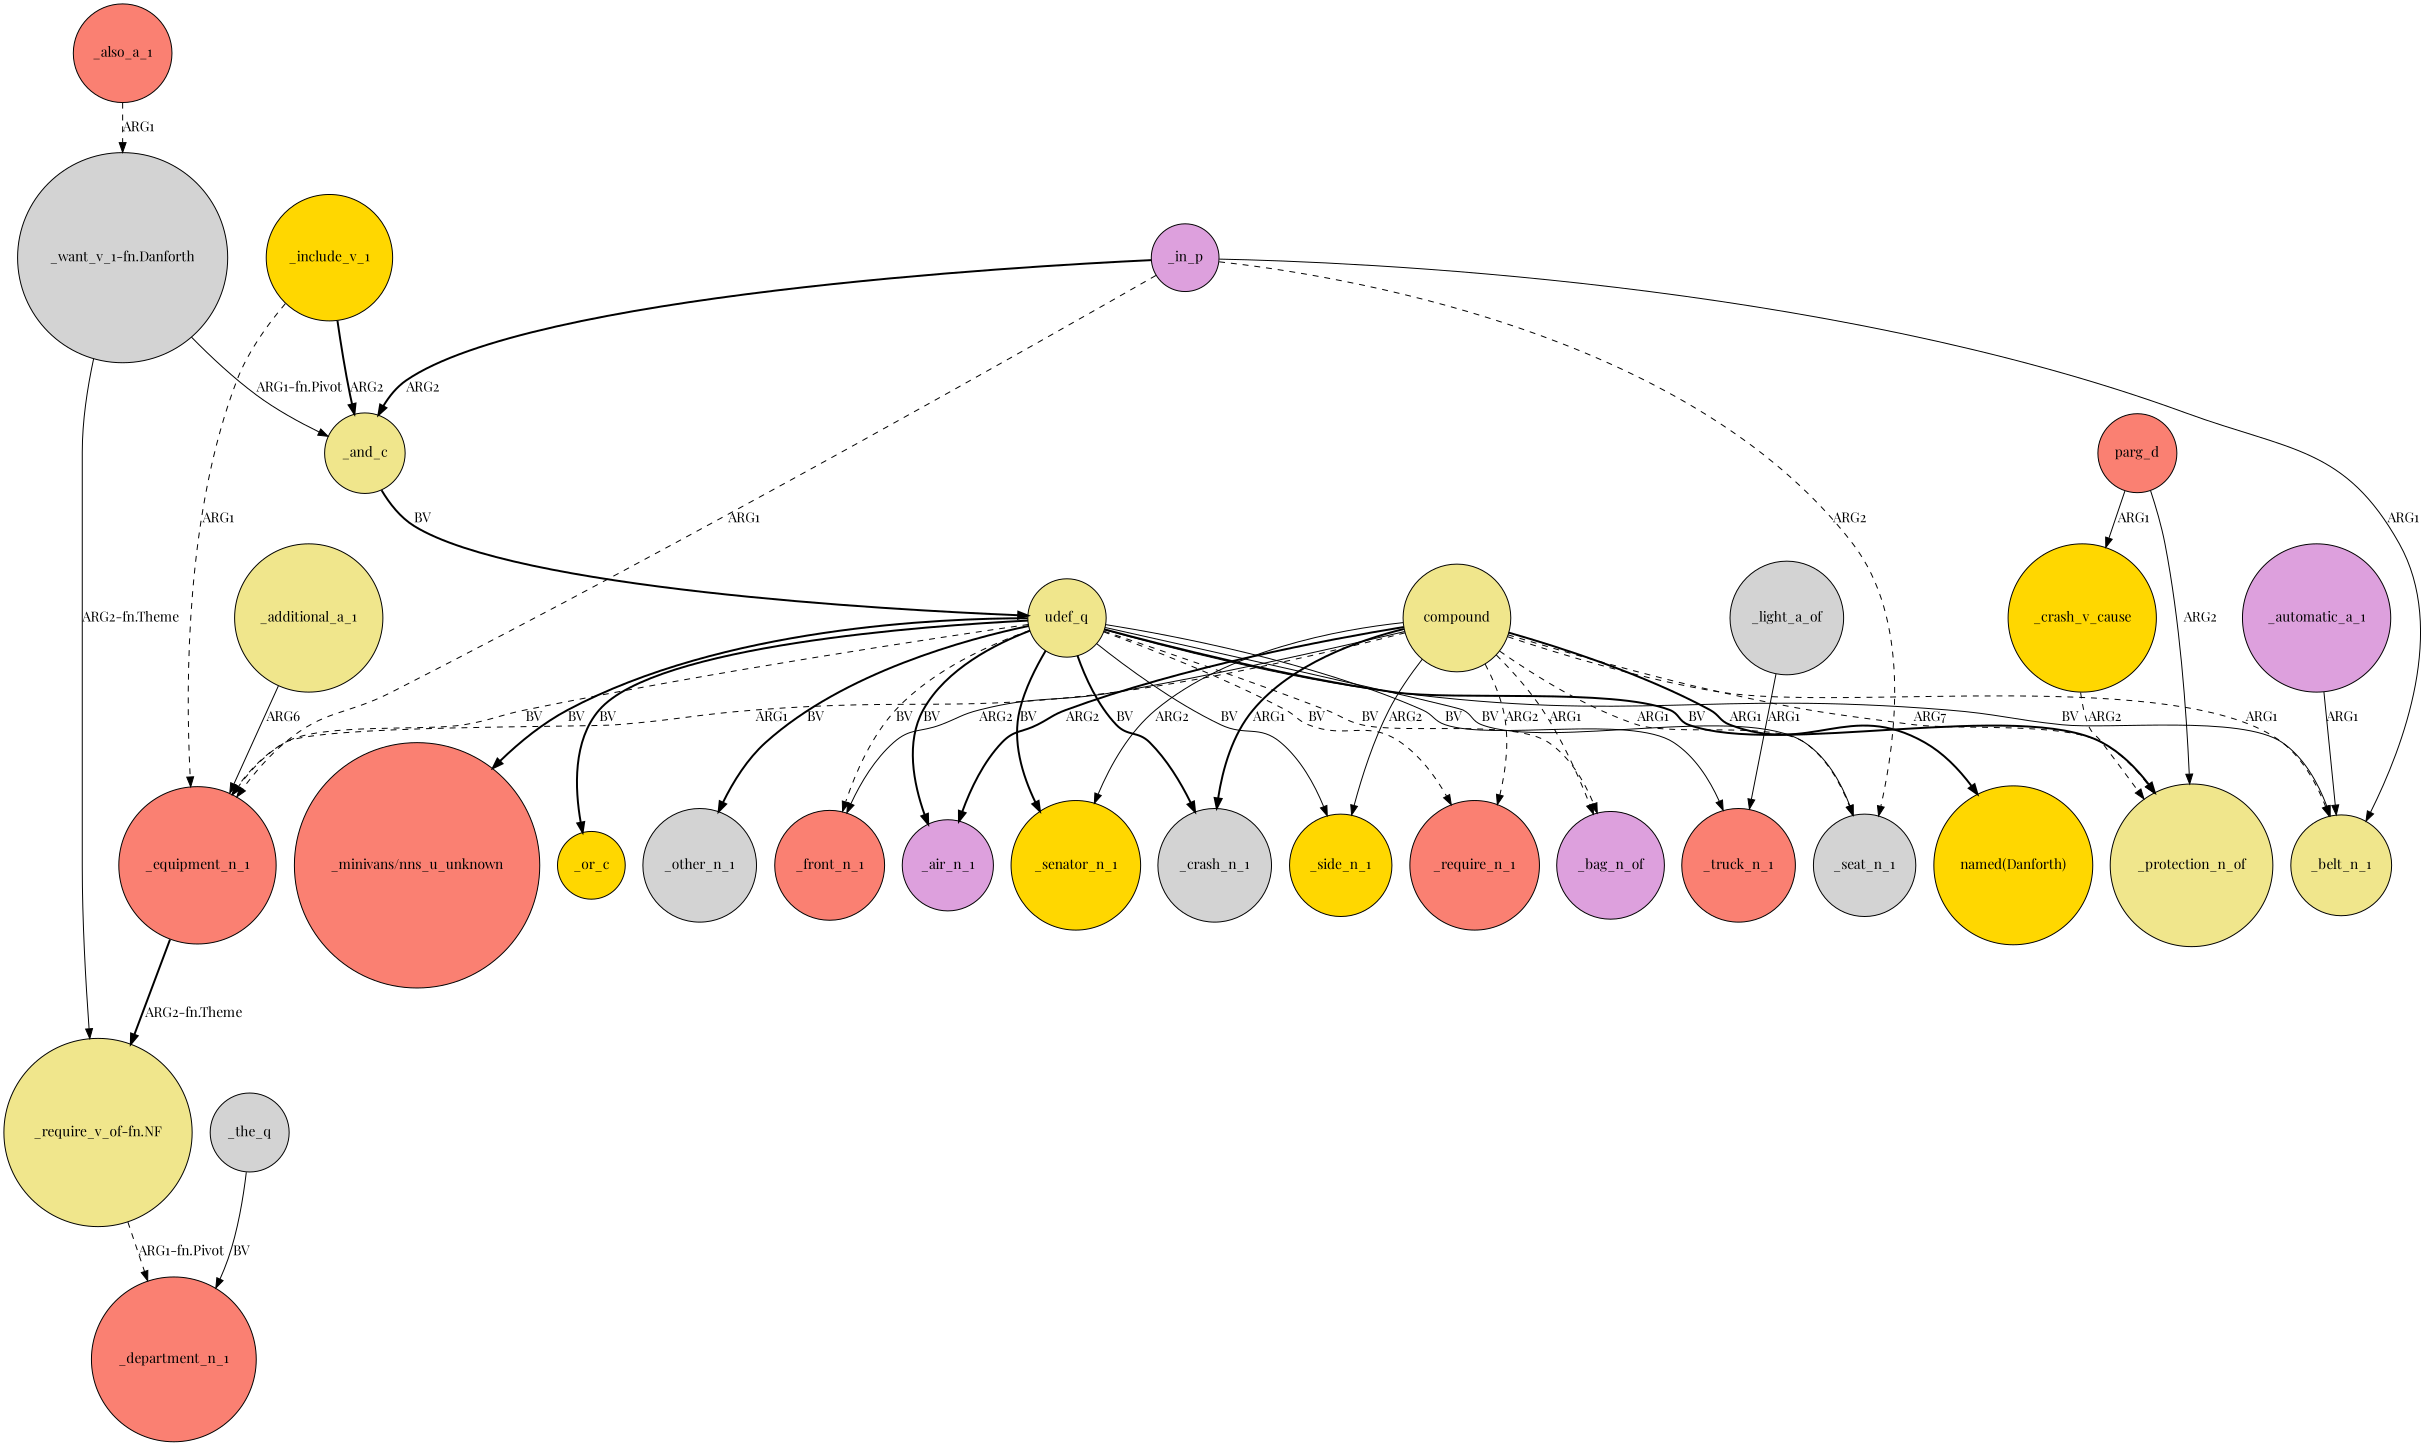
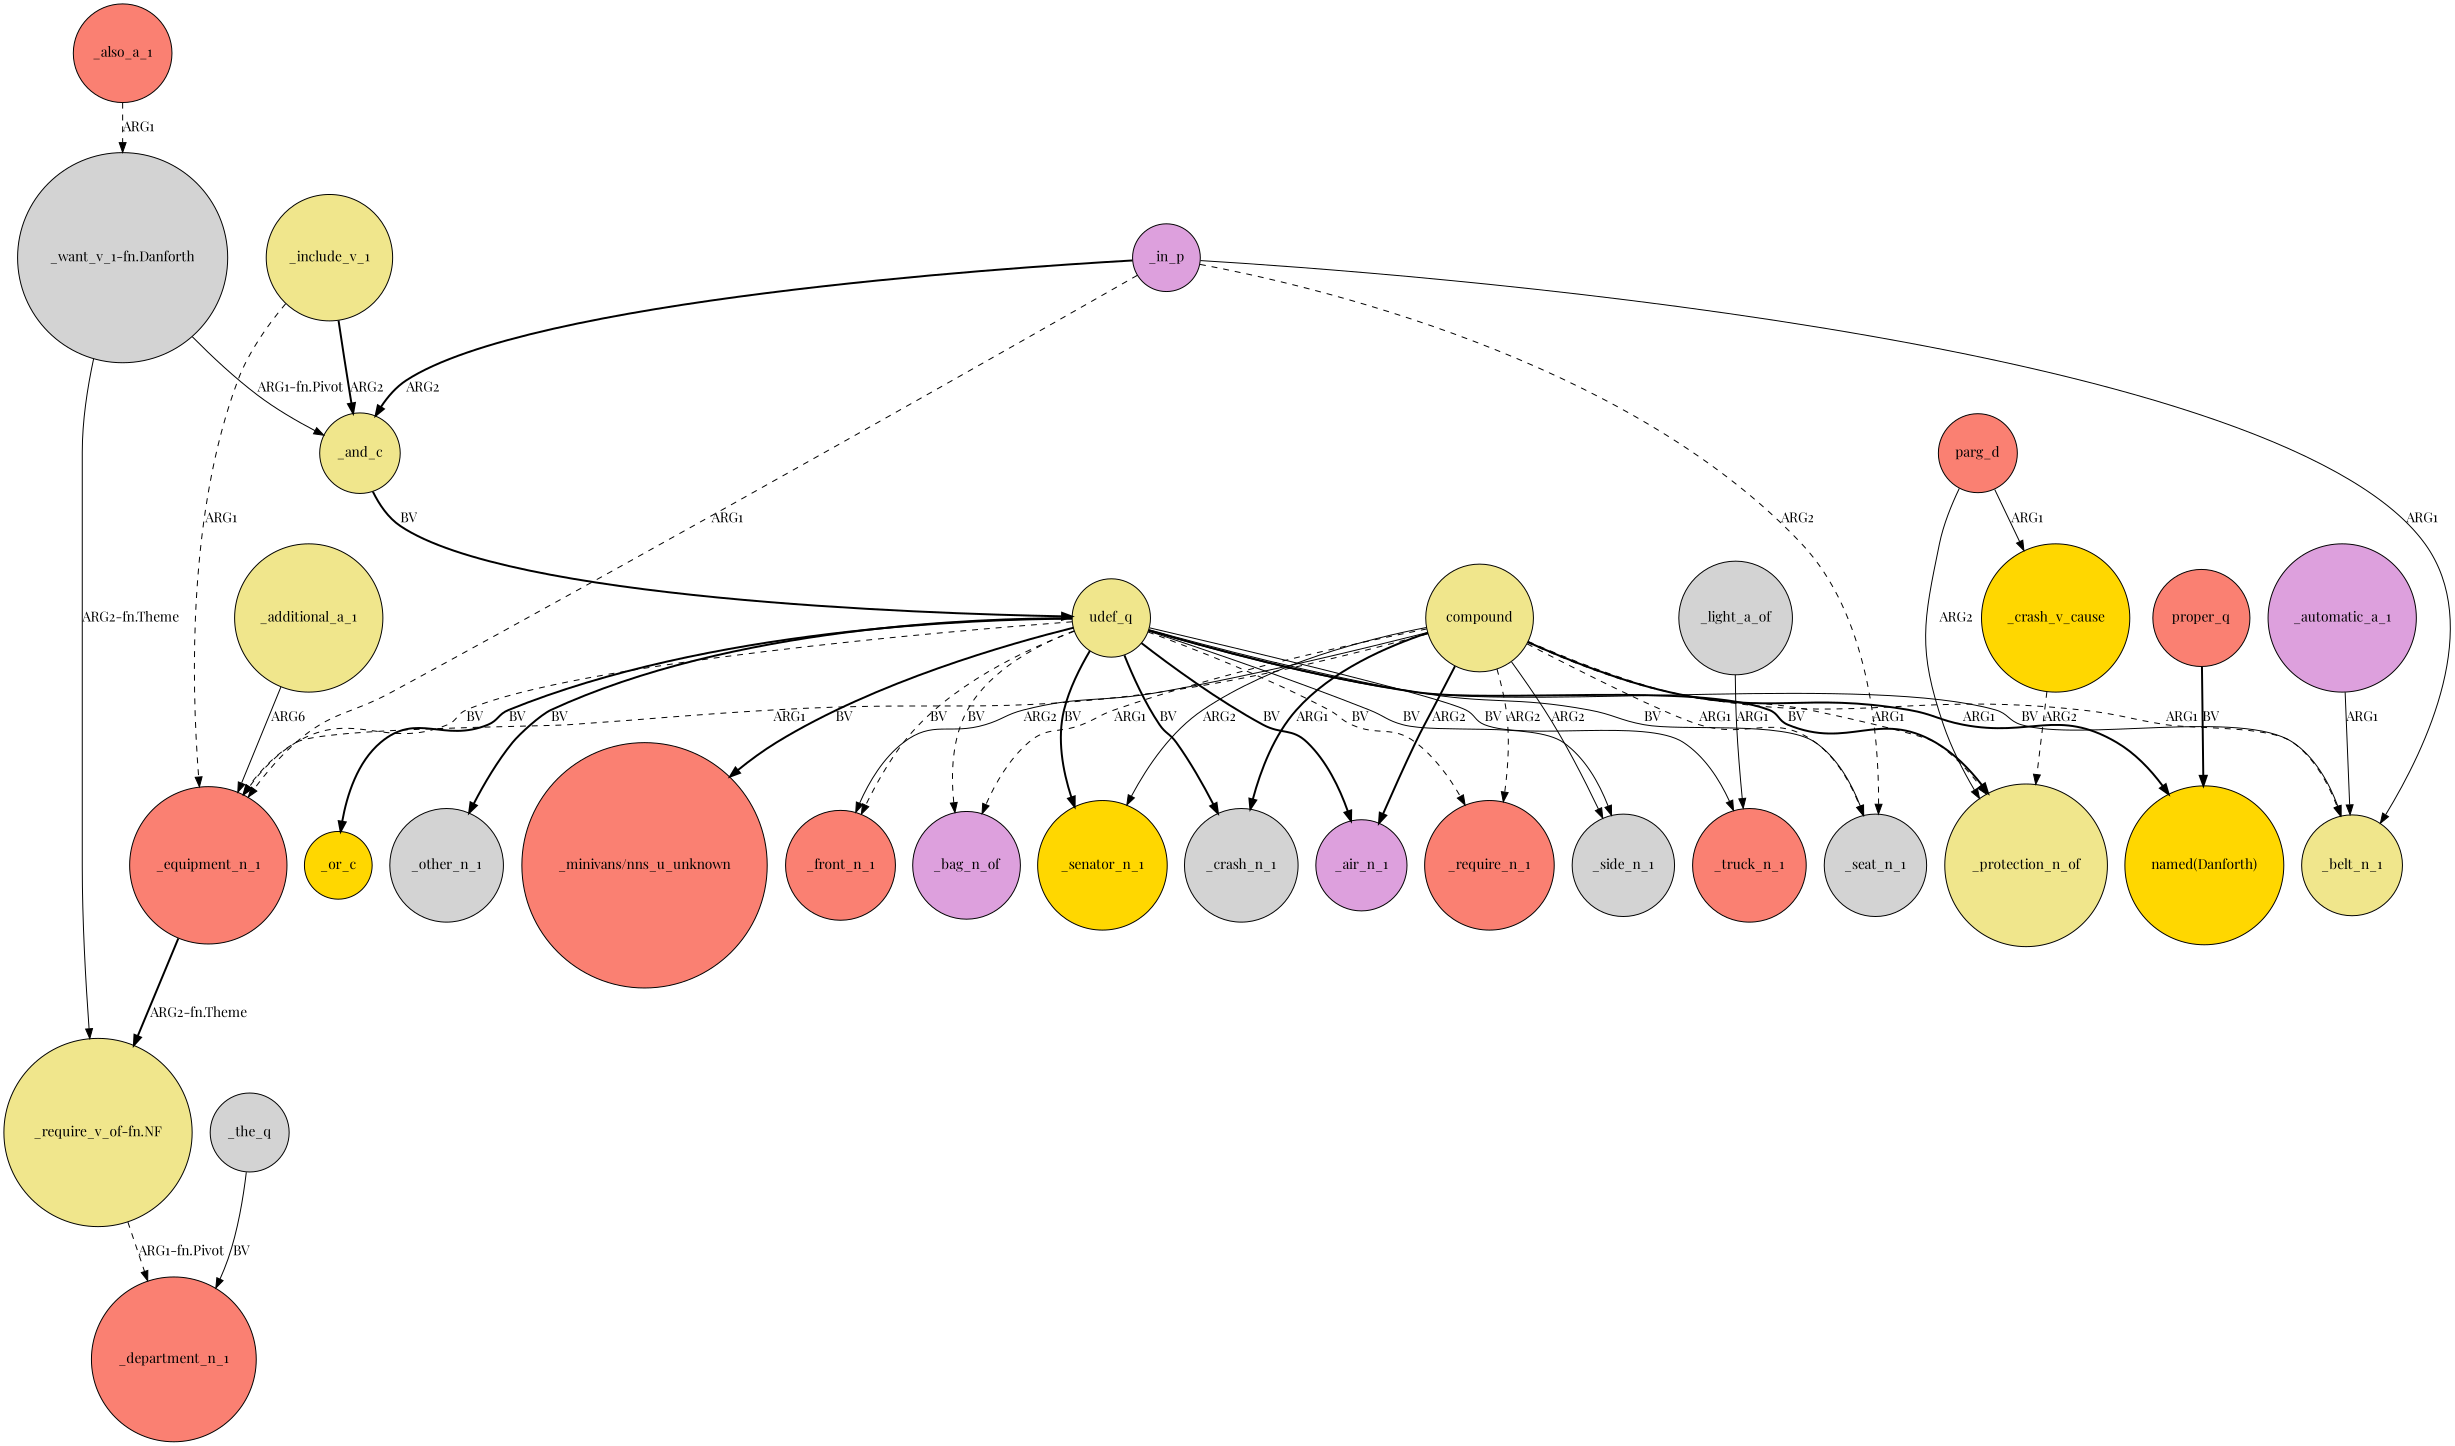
node "_include_v_1": fillcolor gold -> khaki
node "proper_q": added
edge "compound" -> "_protection_n_of": label "ARG7" -> "ARG1"
node "_side_n_1": fillcolor gold -> lightgrey
